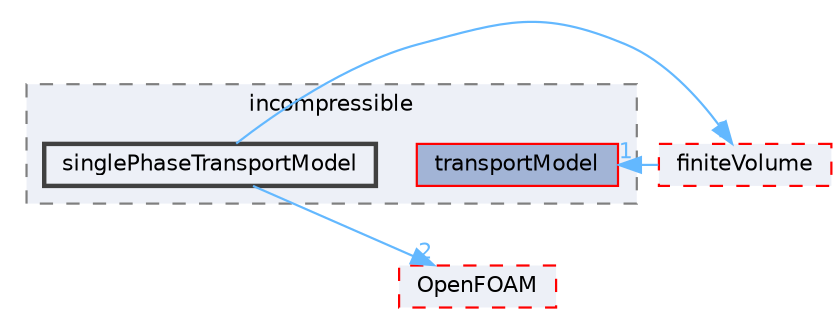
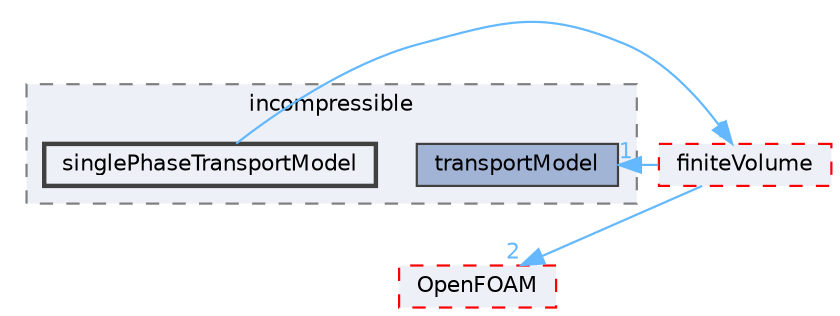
node "transportModel": color red -> grey25
edge "singlePhaseTransportModel" -> "OpenFOAM": now "finiteVolume" -> "OpenFOAM"
